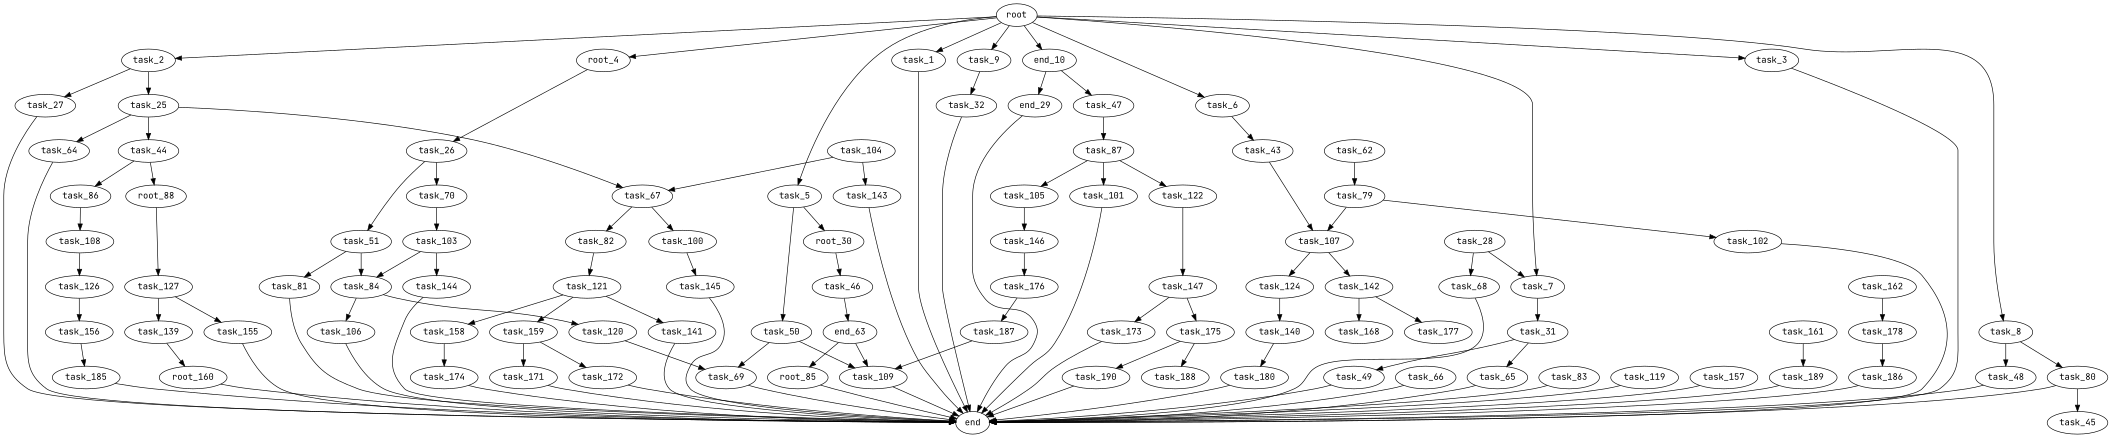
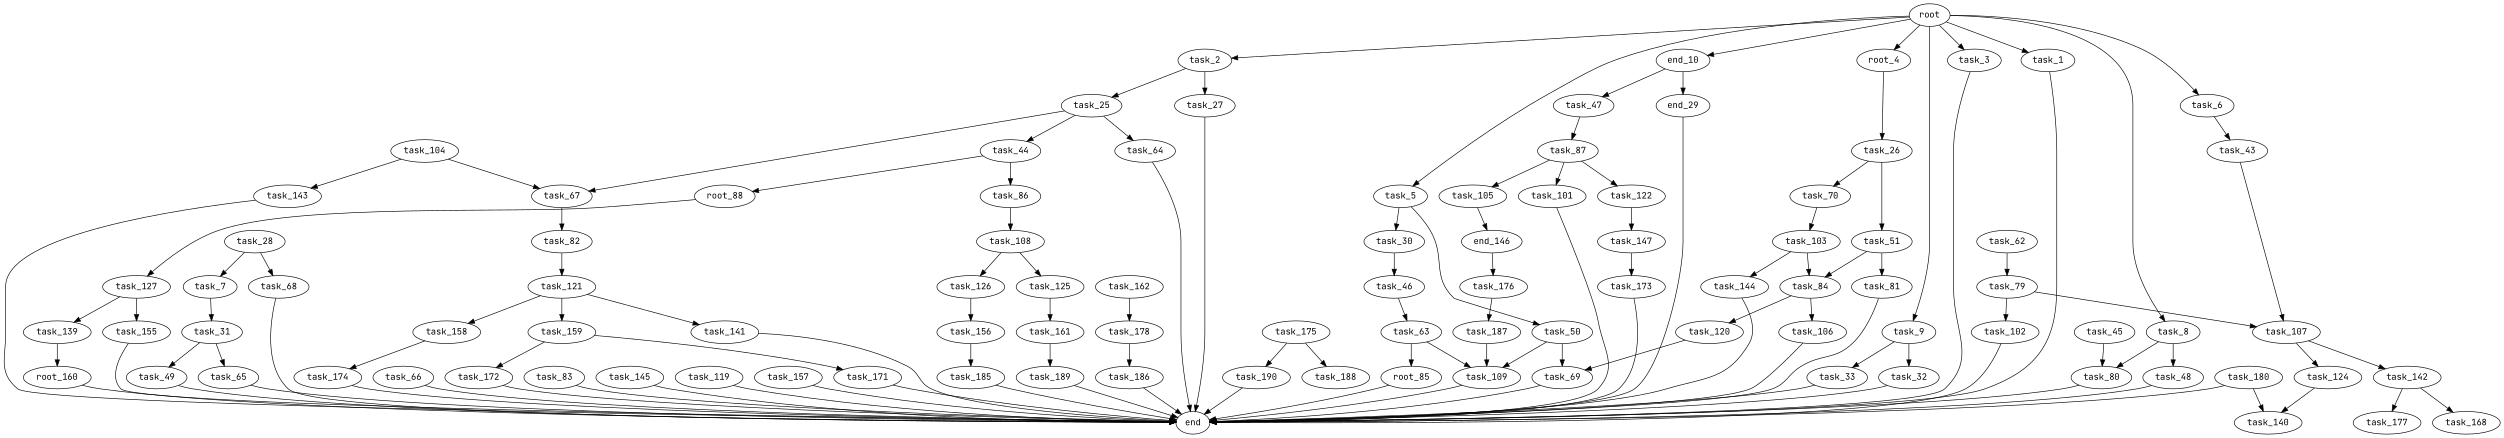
edge "root" -> "task_7": removed
node "task_100": removed
node "root_30": label "root_30" -> "task_30"
node "task_146": label "task_146" -> "end_146"
node "task_125": added
edge "task_147" -> "task_175": removed
node "end_63": label "end_63" -> "task_63"
edge "task_140" -> "task_180": reversed
node "task_33": added
edge "task_80" -> "task_45": reversed
